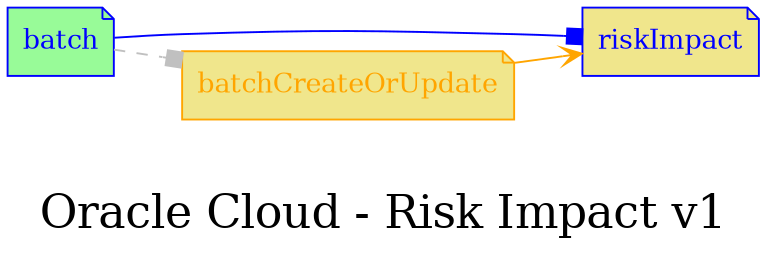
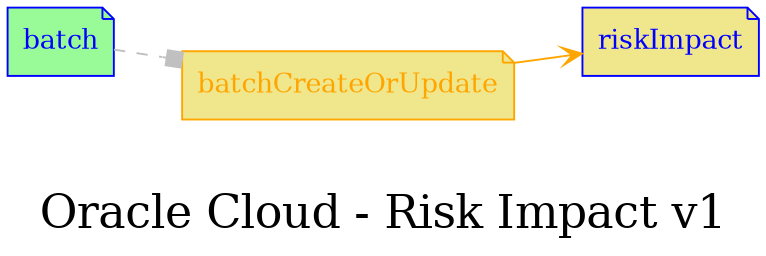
edge "batch" -> "riskImpact": removed
